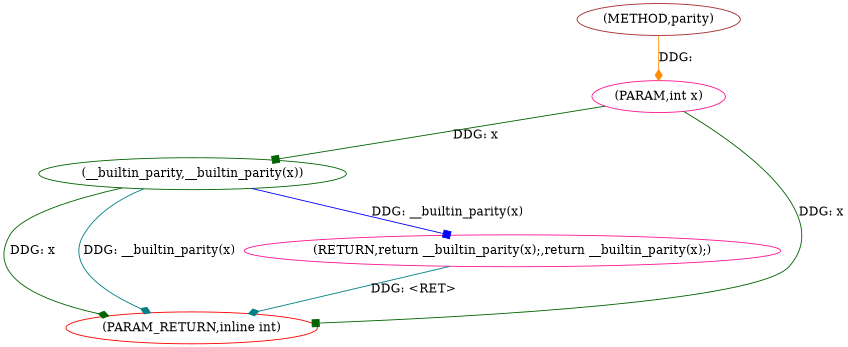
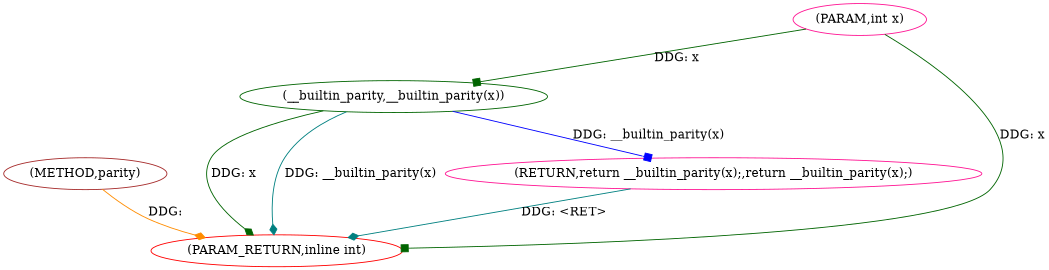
edge "(METHOD,parity)" -> "(PARAM,int x)": now "(METHOD,parity)" -> "(PARAM_RETURN,inline int)"
